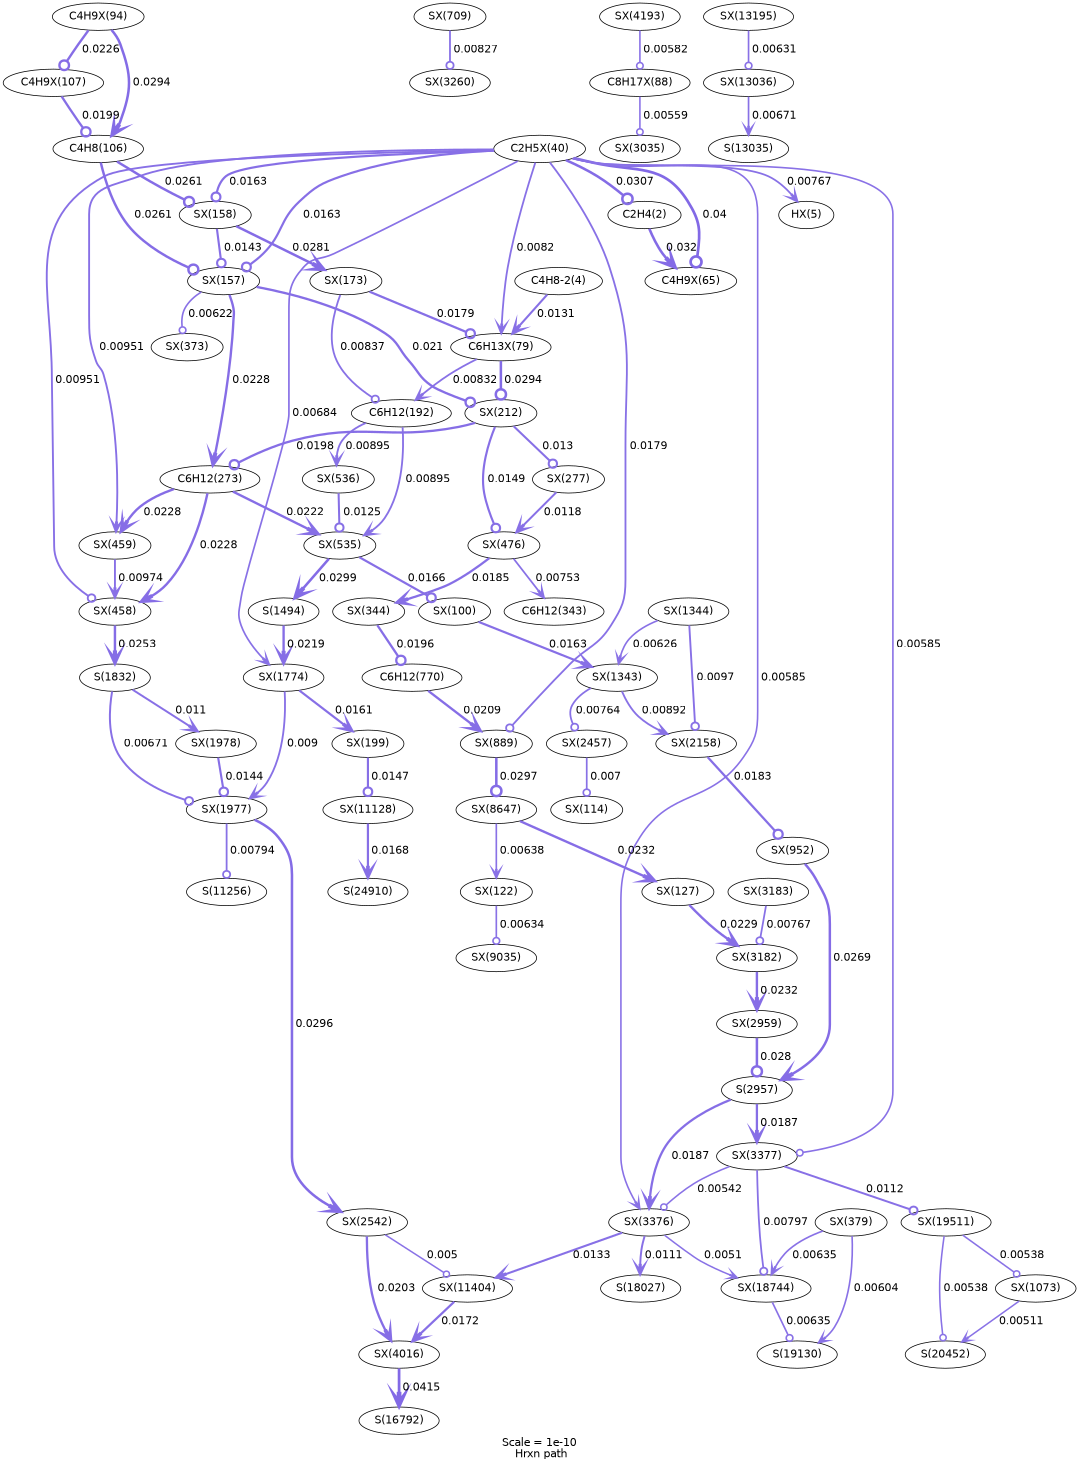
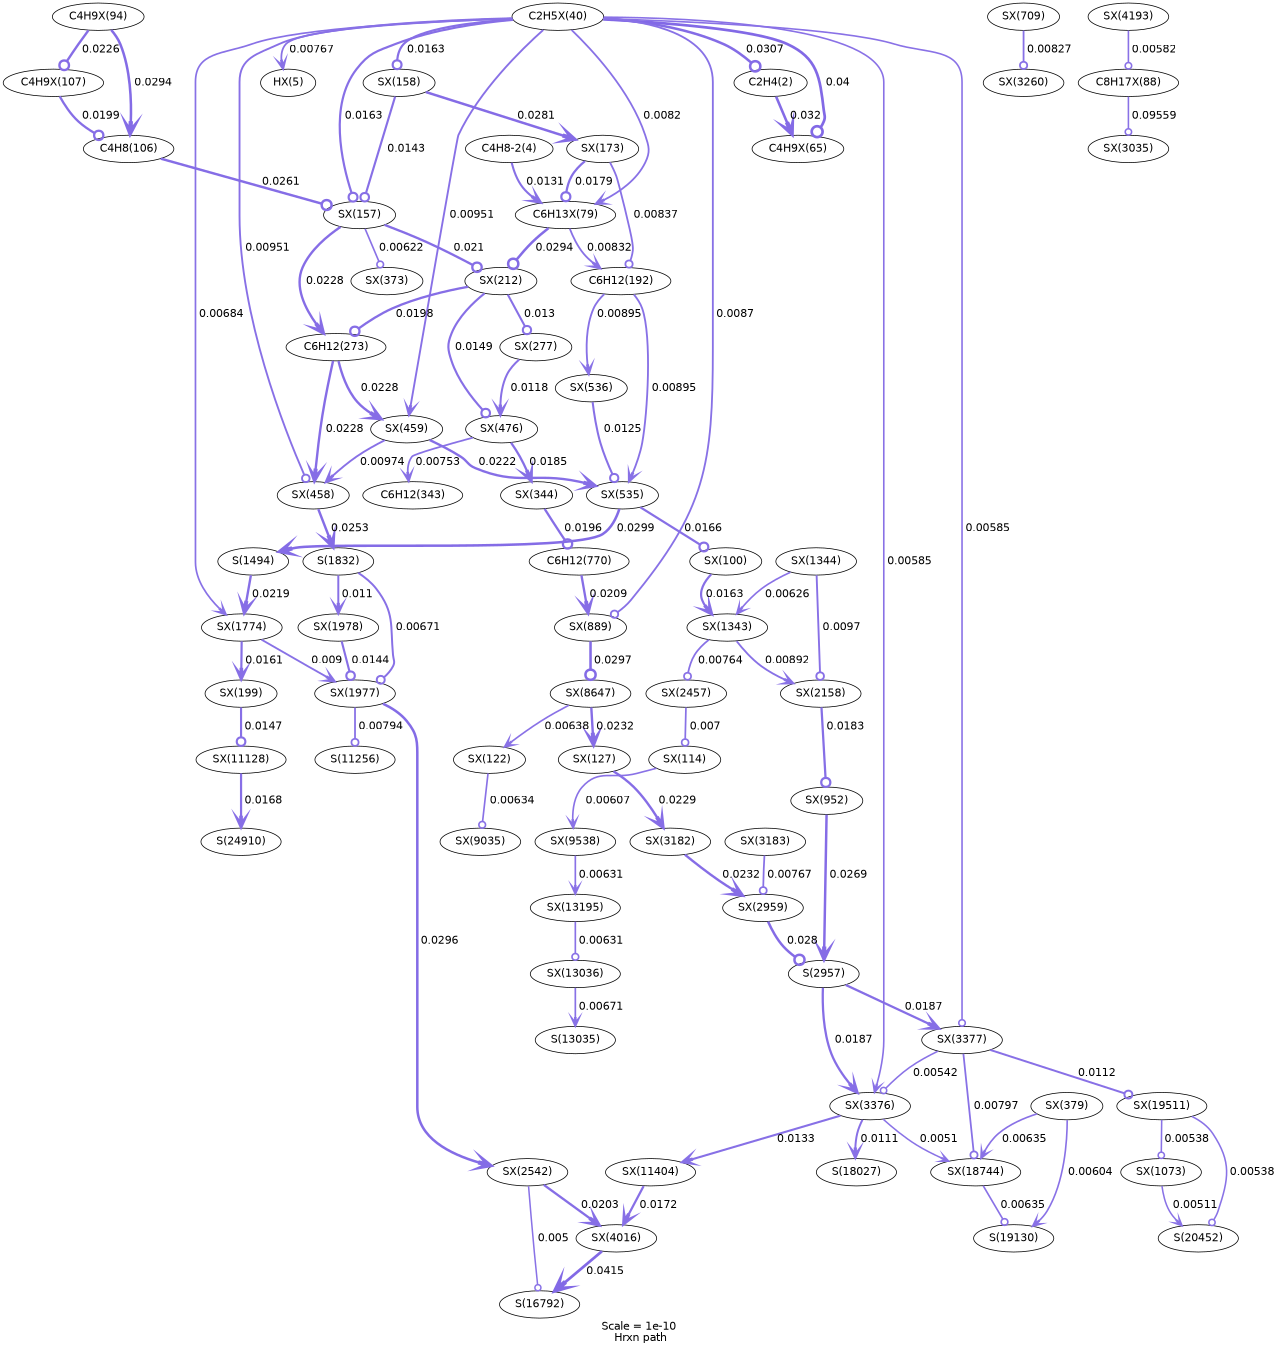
edge "C8H17X(88)" -> "SX(3035)": label " 0.00559" -> " 0.09559"
edge "C4H8(106)" -> "SX(158)": removed, label "0.0261"
edge "C2H5X(40)" -> "SX(889)": label " 0.0179" -> " 0.0087"
edge "C6H12(273)" -> "SX(535)": now "SX(459)" -> "SX(535)"
node "SX(9538)": added
edge "SX(3183)" -> "SX(3182)": now "SX(3183)" -> "SX(2959)"
edge "SX(2542)" -> "SX(11404)": now "SX(2542)" -> "S(16792)"
